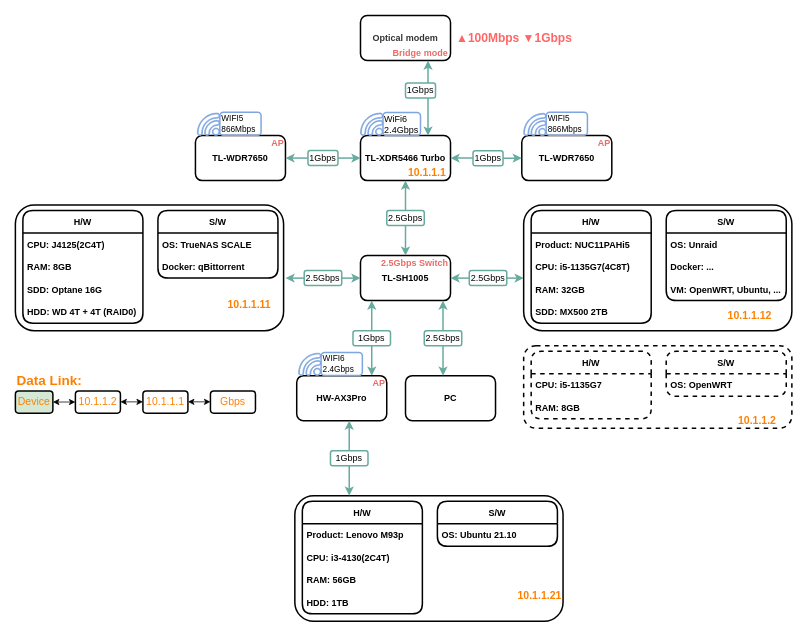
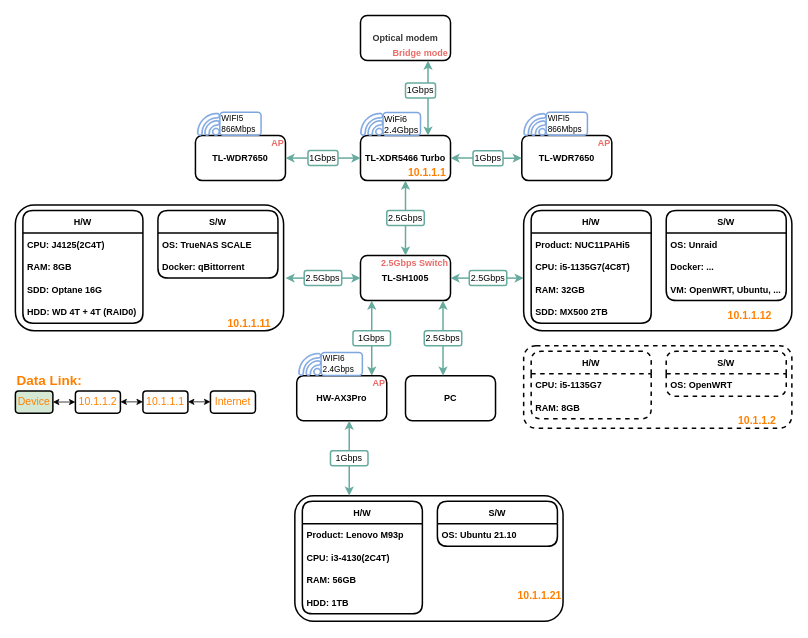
node "▲100Mbps ▼1Gbps": removed
node "10.1.1.11": moved (249, 304) -> (249, 323)
node "Gbps": label "Gbps" -> "Internet"
